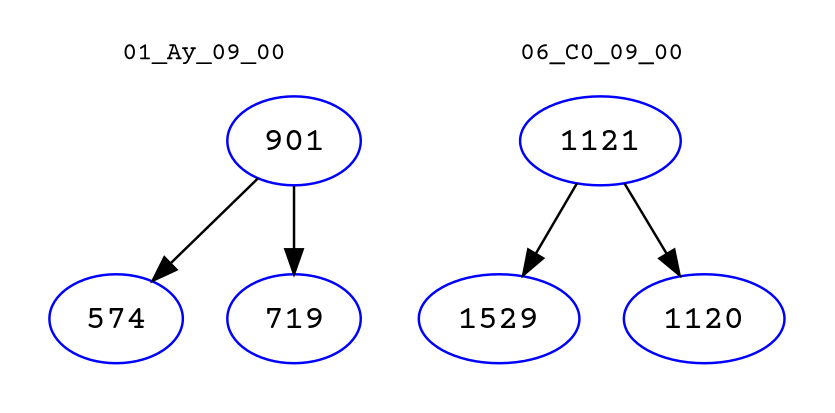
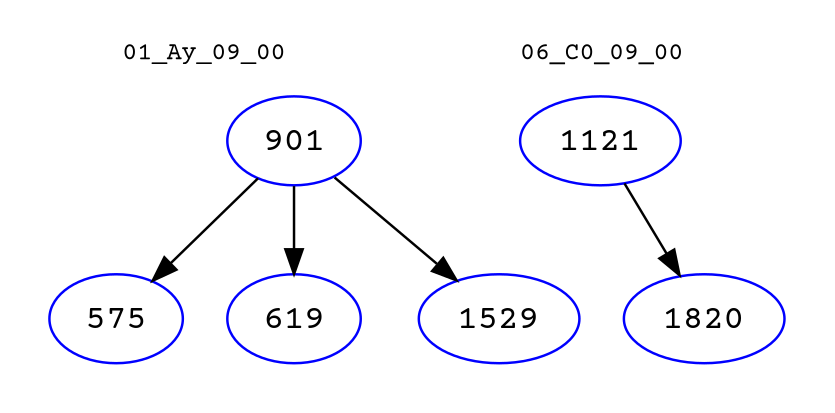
edge "1121" -> "1529": now "901" -> "1529"
node "574": label "574" -> "575"
node "719": label "719" -> "619"
node "1120": label "1120" -> "1820"
